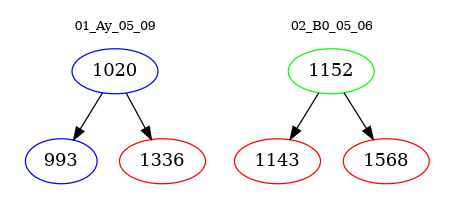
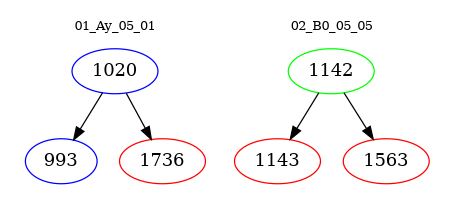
cluster "01_Ay_05_09": label "01_Ay_05_09" -> "01_Ay_05_01"
cluster "02_B0_05_06": label "02_B0_05_06" -> "02_B0_05_05"
node "1152": label "1152" -> "1142"
node "1336": label "1336" -> "1736"
node "1568": label "1568" -> "1563"
